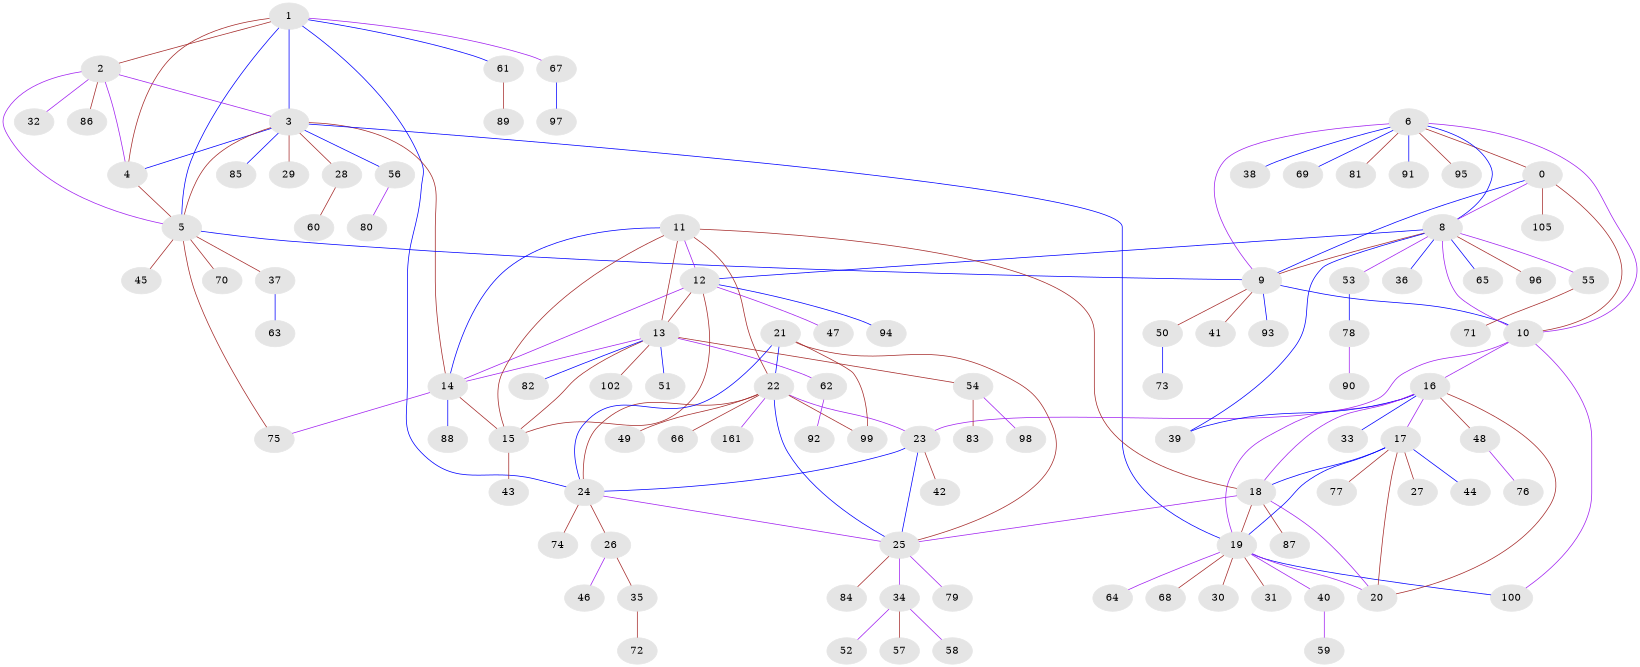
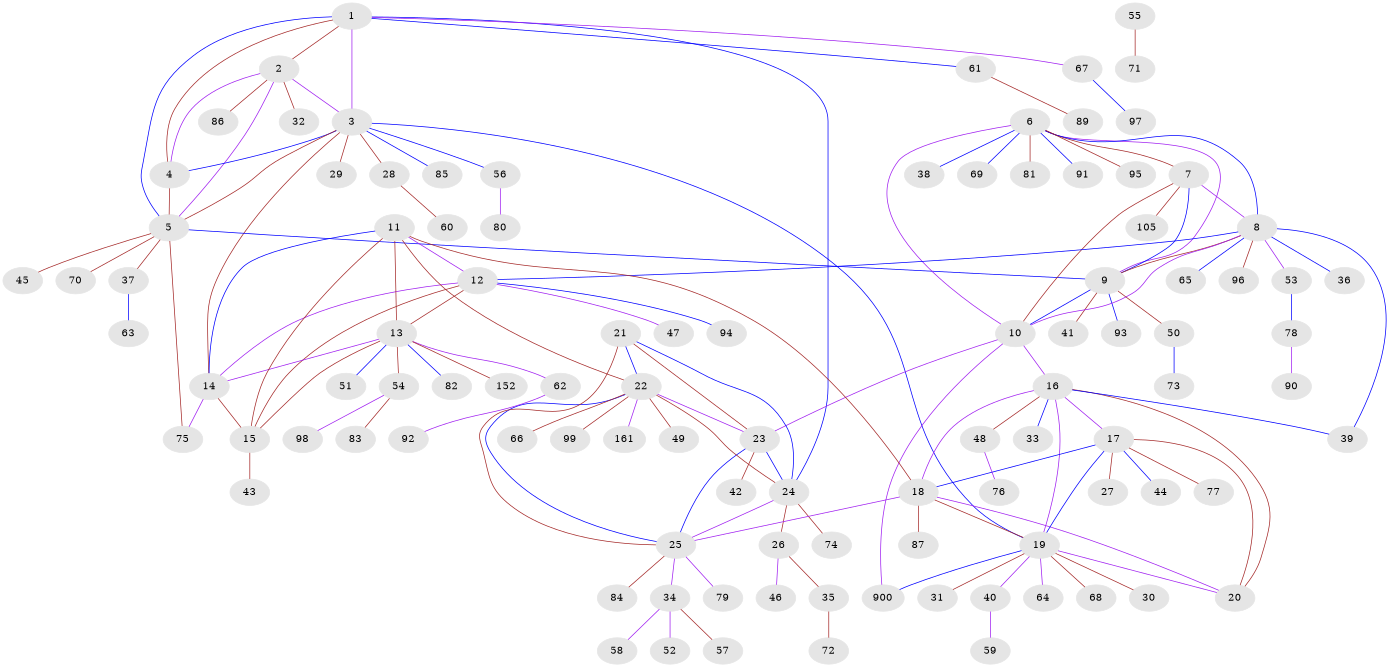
edge "1" -- "3": color blue -> purple
edge "2" -- "32": color purple -> brown
node "0": label "0" -> "7"
edge "8" -- "55": removed
edge "21" -- "99": now "21" -- "23"
node "102": label "102" -> "152"
node "88": removed
node "100": label "100" -> "900"
